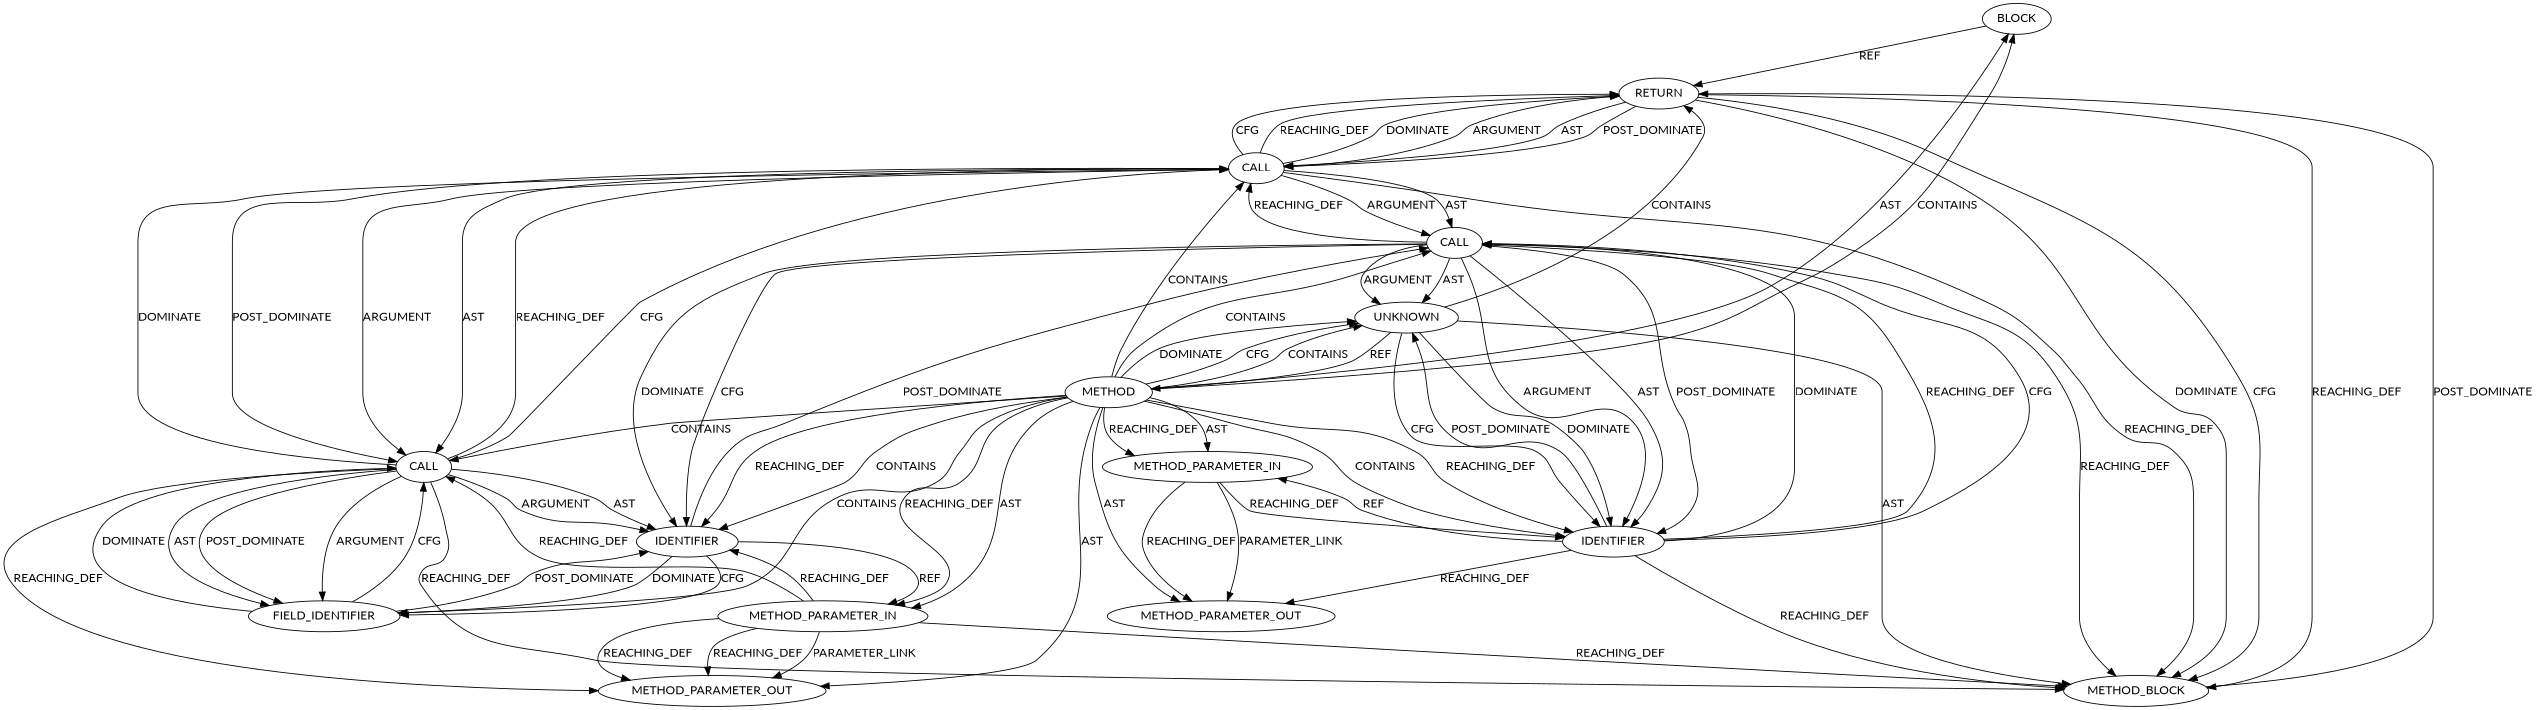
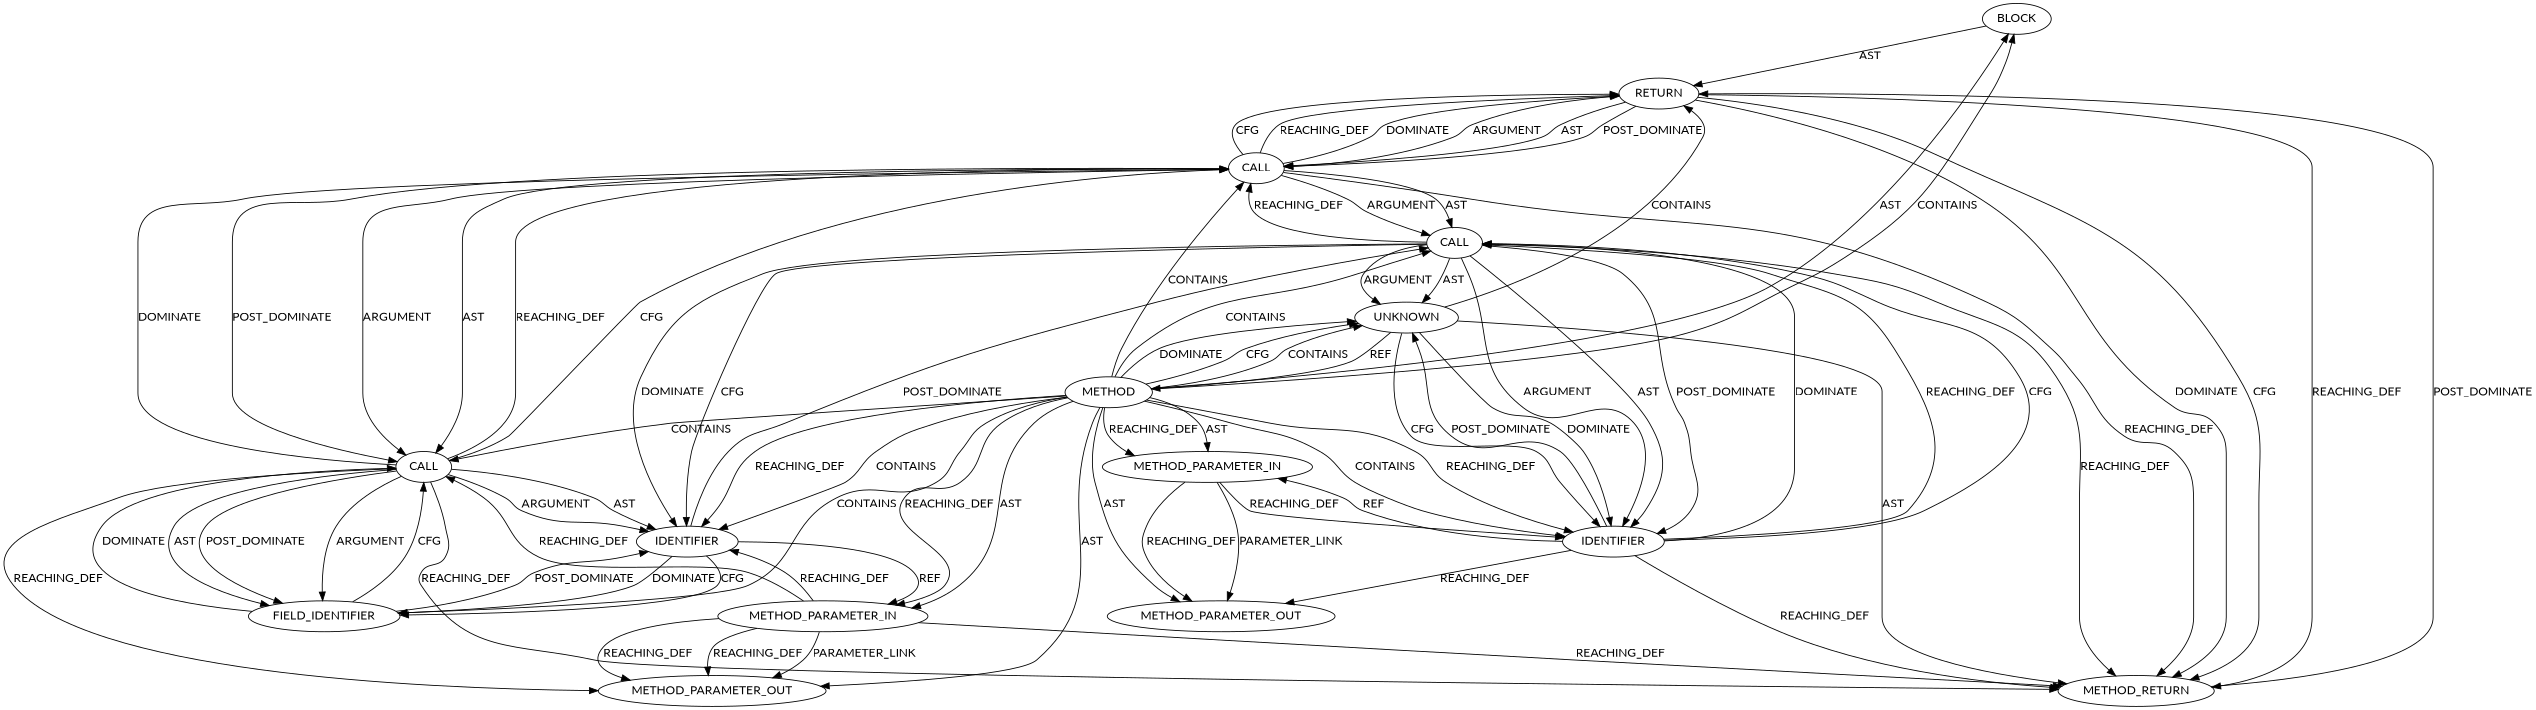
edge "BLOCK" -> "RETURN": label "REF" -> "AST"
node "METHOD_BLOCK": label "METHOD_BLOCK" -> "METHOD_RETURN"
